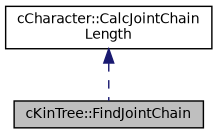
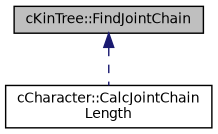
edge "cKinTree::FindJointChain" -> "cCharacter::CalcJointChain Length": reversed
